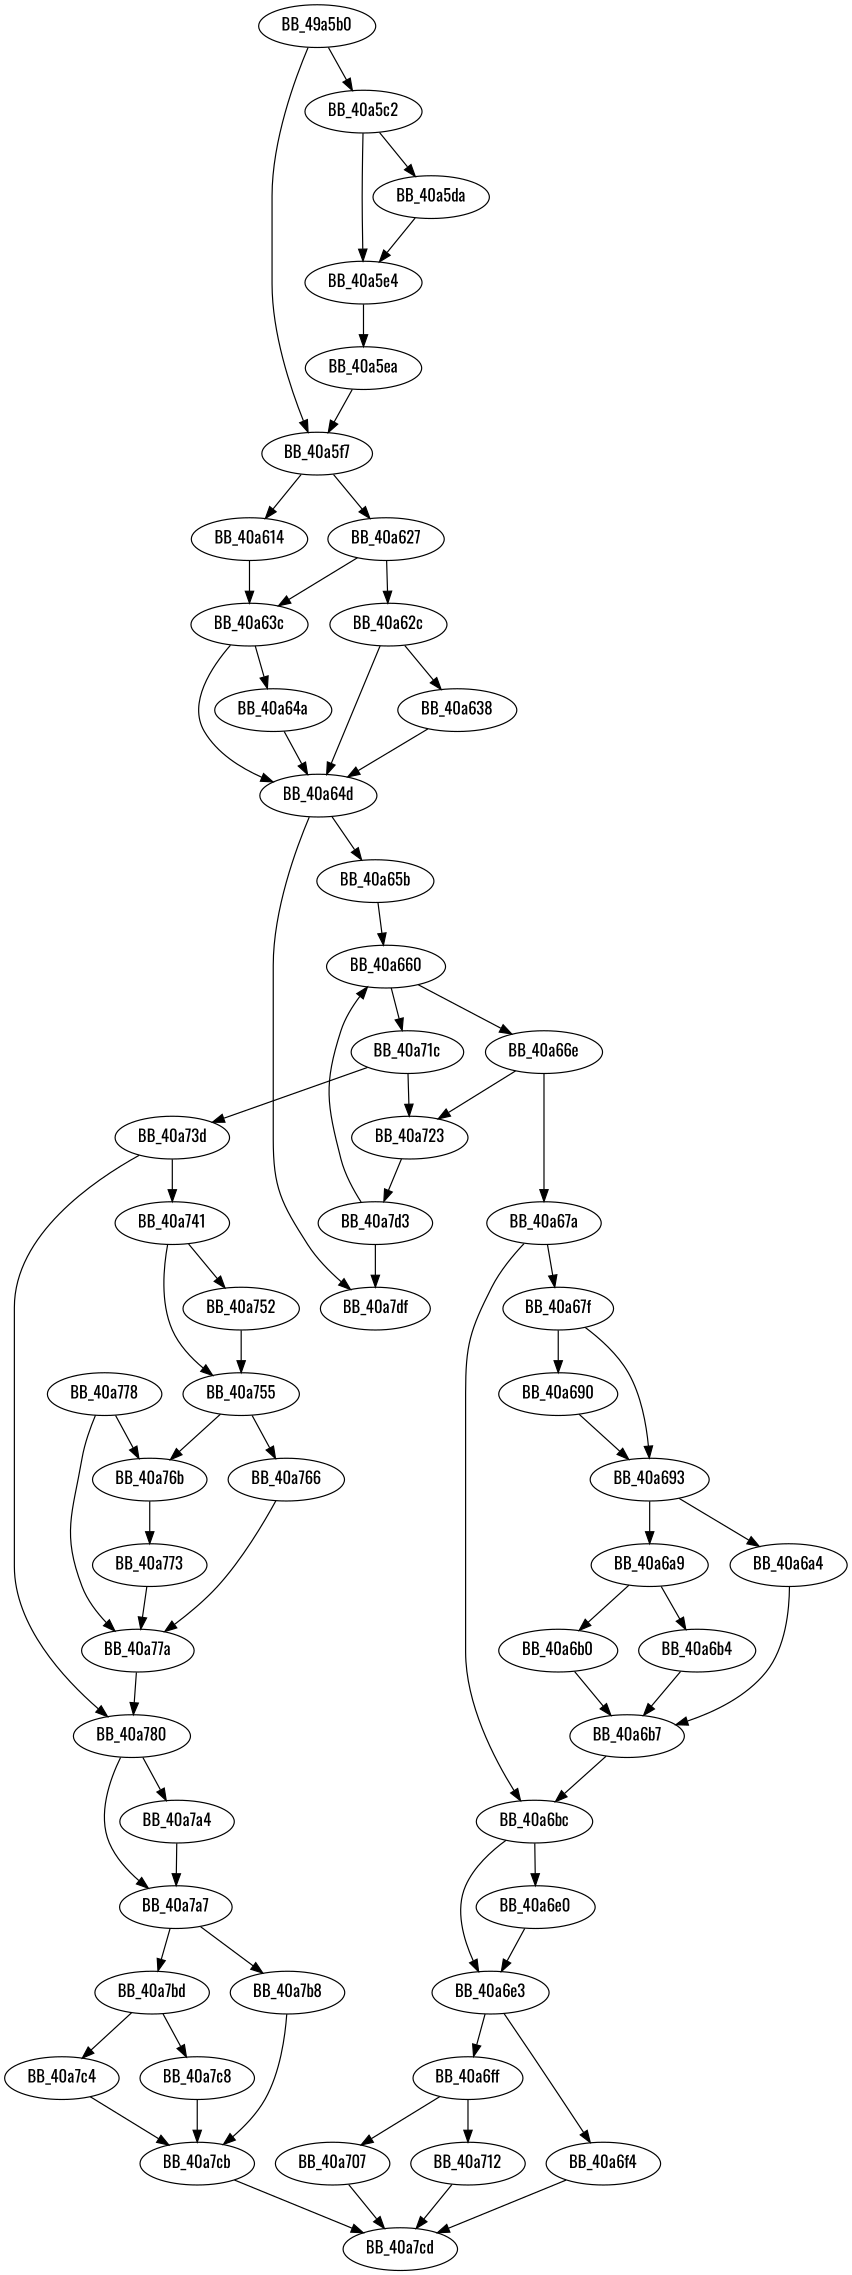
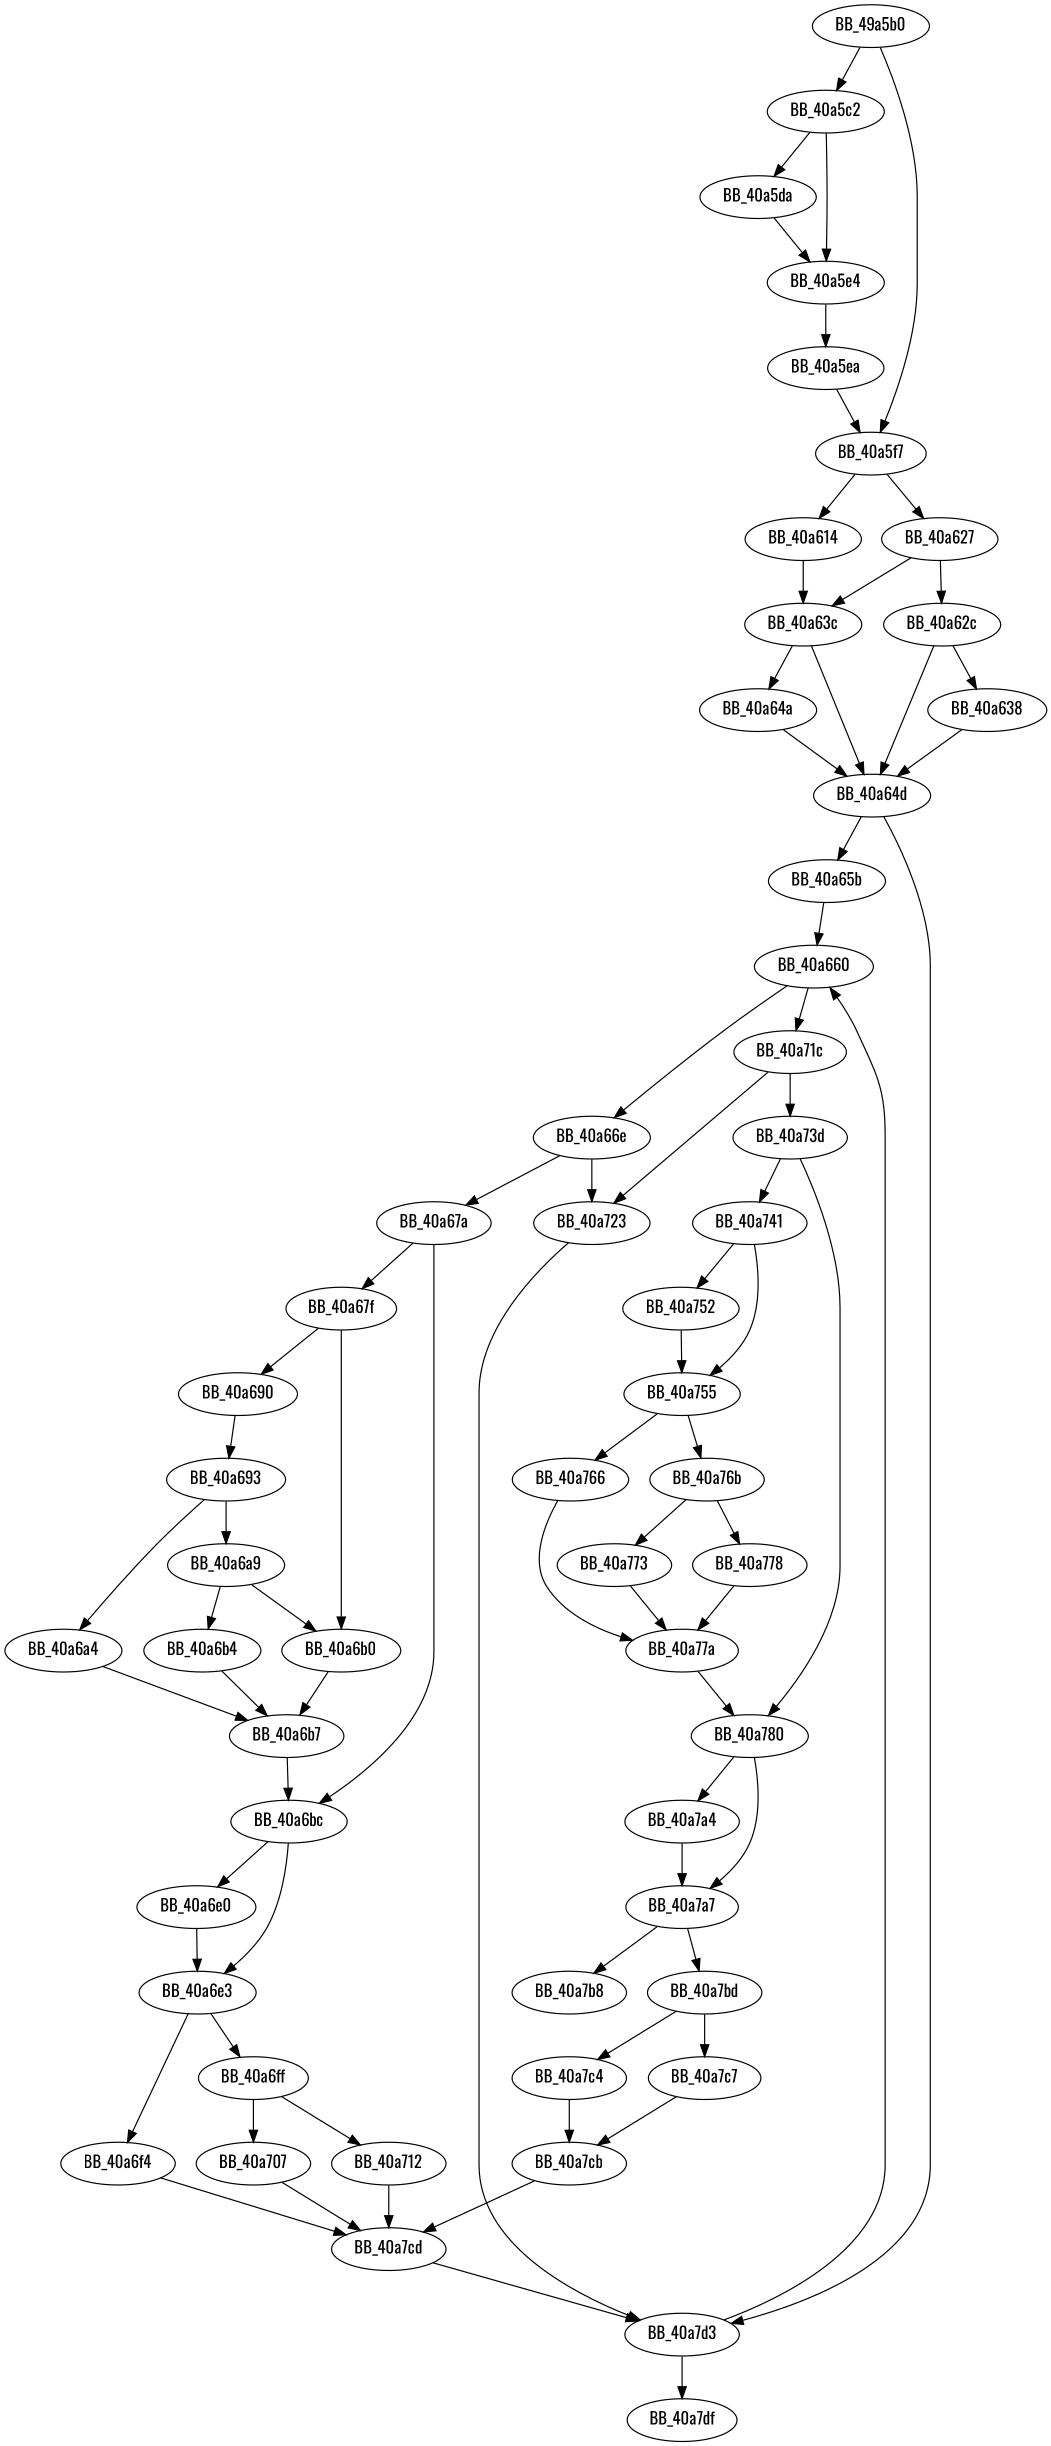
edge "BB_40a64d" -> "BB_40a7df": now "BB_40a64d" -> "BB_40a7d3"
edge "BB_40a67f" -> "BB_40a693": now "BB_40a67f" -> "BB_40a6b0"
edge "BB_40a778" -> "BB_40a76b": reversed
node "BB_40a7c8": label "BB_40a7c8" -> "BB_40a7c7"
edge "BB_40a7b8" -> "BB_40a7cb": removed
edge "BB_40a7cd" -> "BB_40a7d3": added
